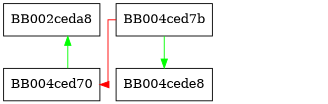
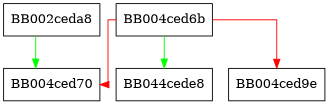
node "BB004ced7b": label "BB004ced7b" -> "BB004ced6b"
edge "BB004ced70" -> "BB002ceda8": reversed
node "BB004cede8": label "BB004cede8" -> "BB044cede8"
node "BB004ced9e": added
